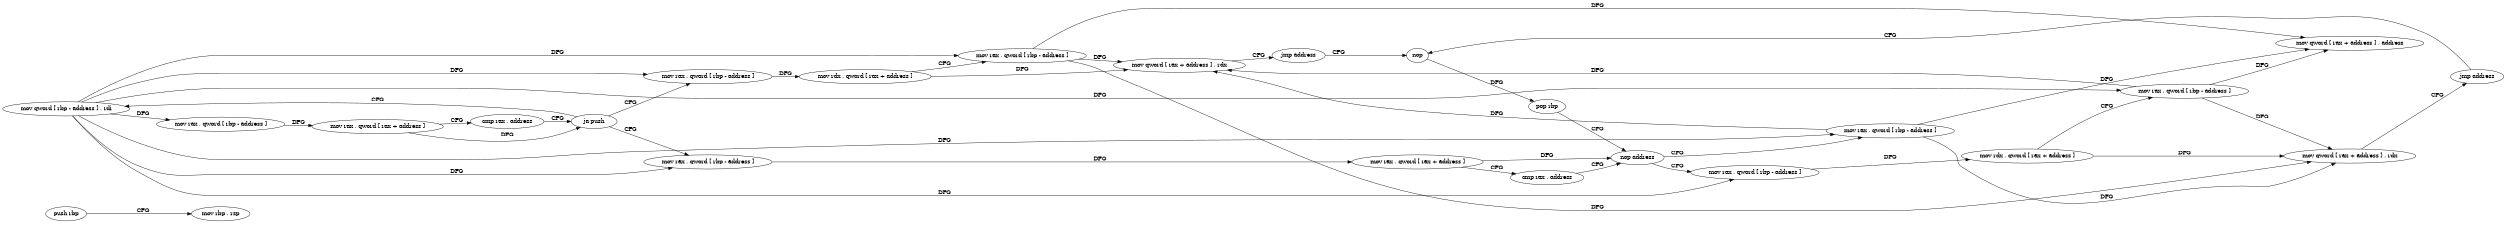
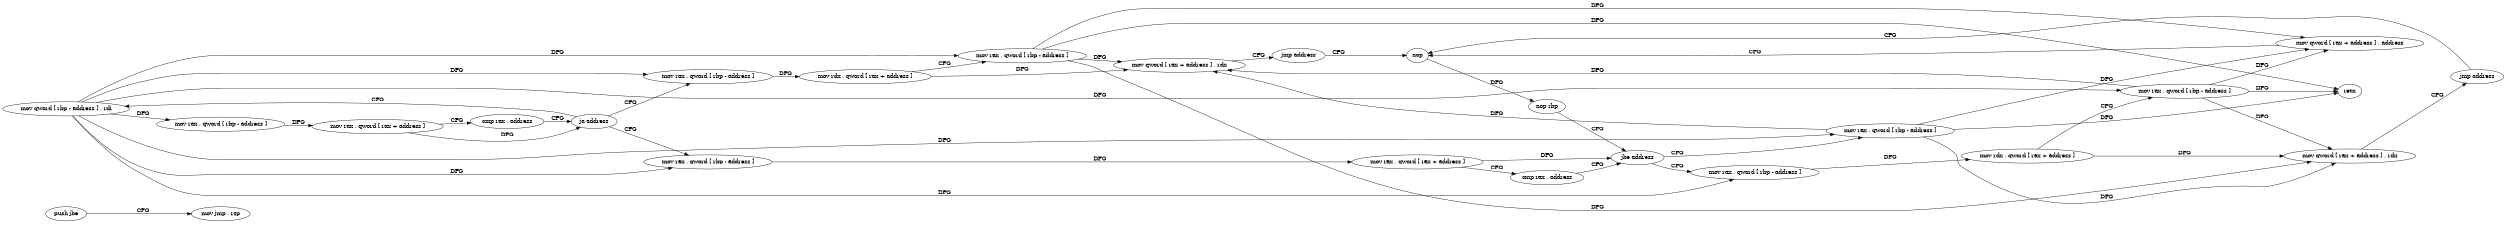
edge "mov qword [ rax + address ] , address" -> "nop": added, label "CFG"
node "retn": added
node "pop rbp": label "pop rbp" -> "nop rbp"
node "ja push": label "ja push" -> "ja address"
node "nop address": label "nop address" -> "jbe address"
node "push rbp": label "push rbp" -> "push jbe"
node "mov rbp , rsp": label "mov rbp , rsp" -> "mov jmp , rsp"
